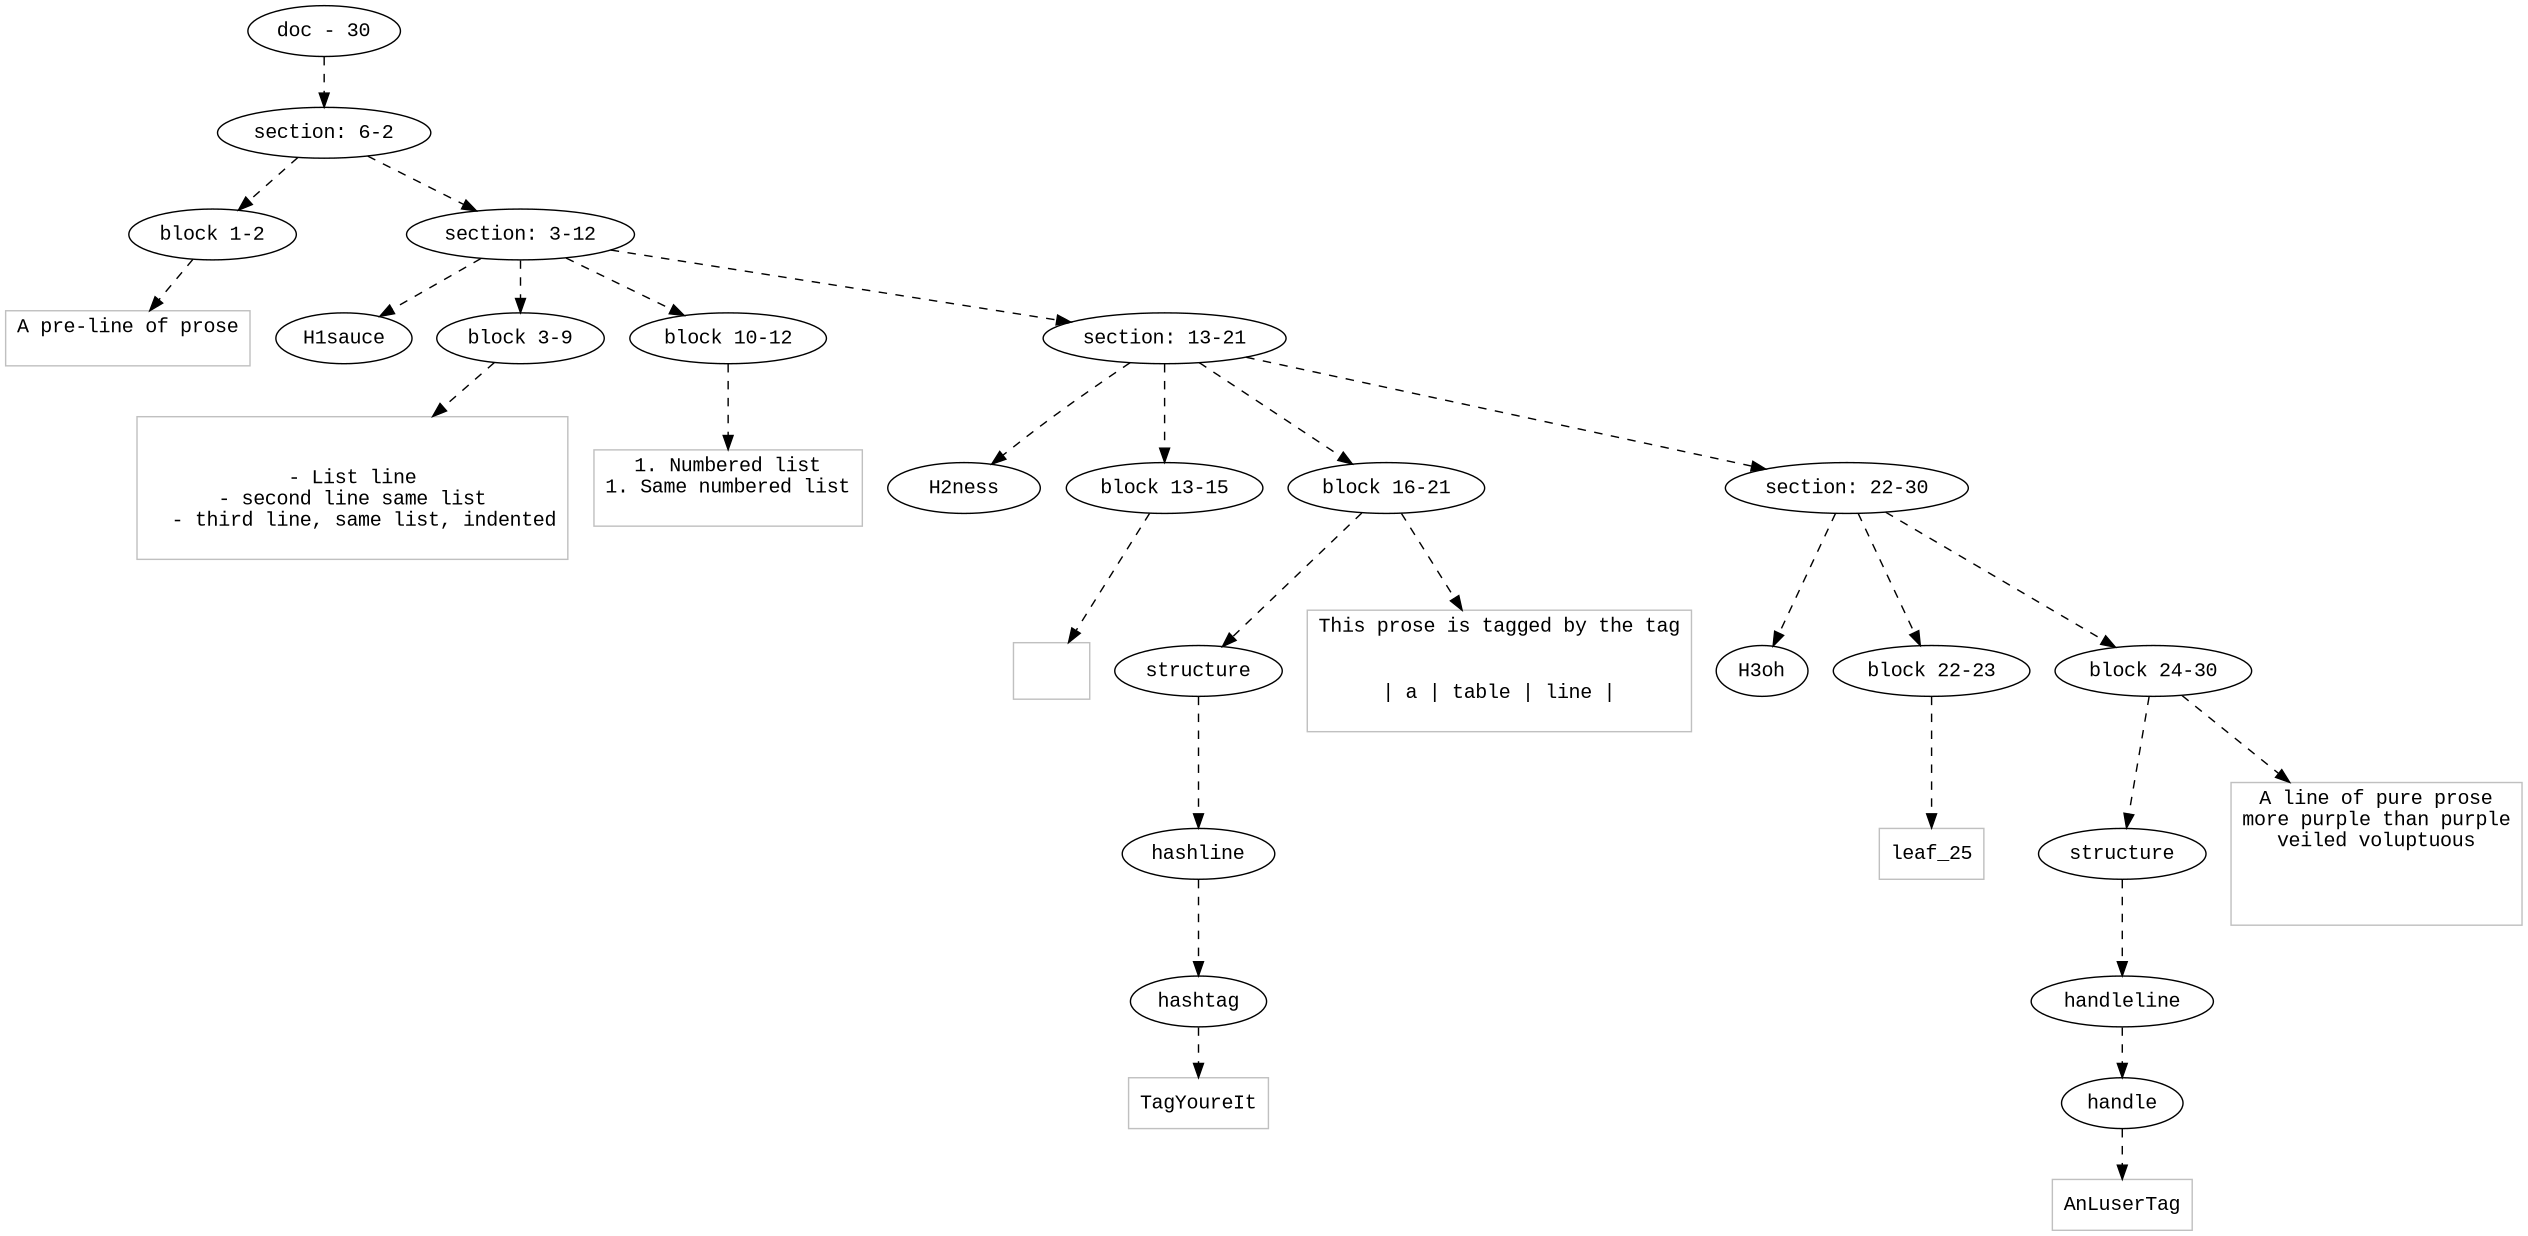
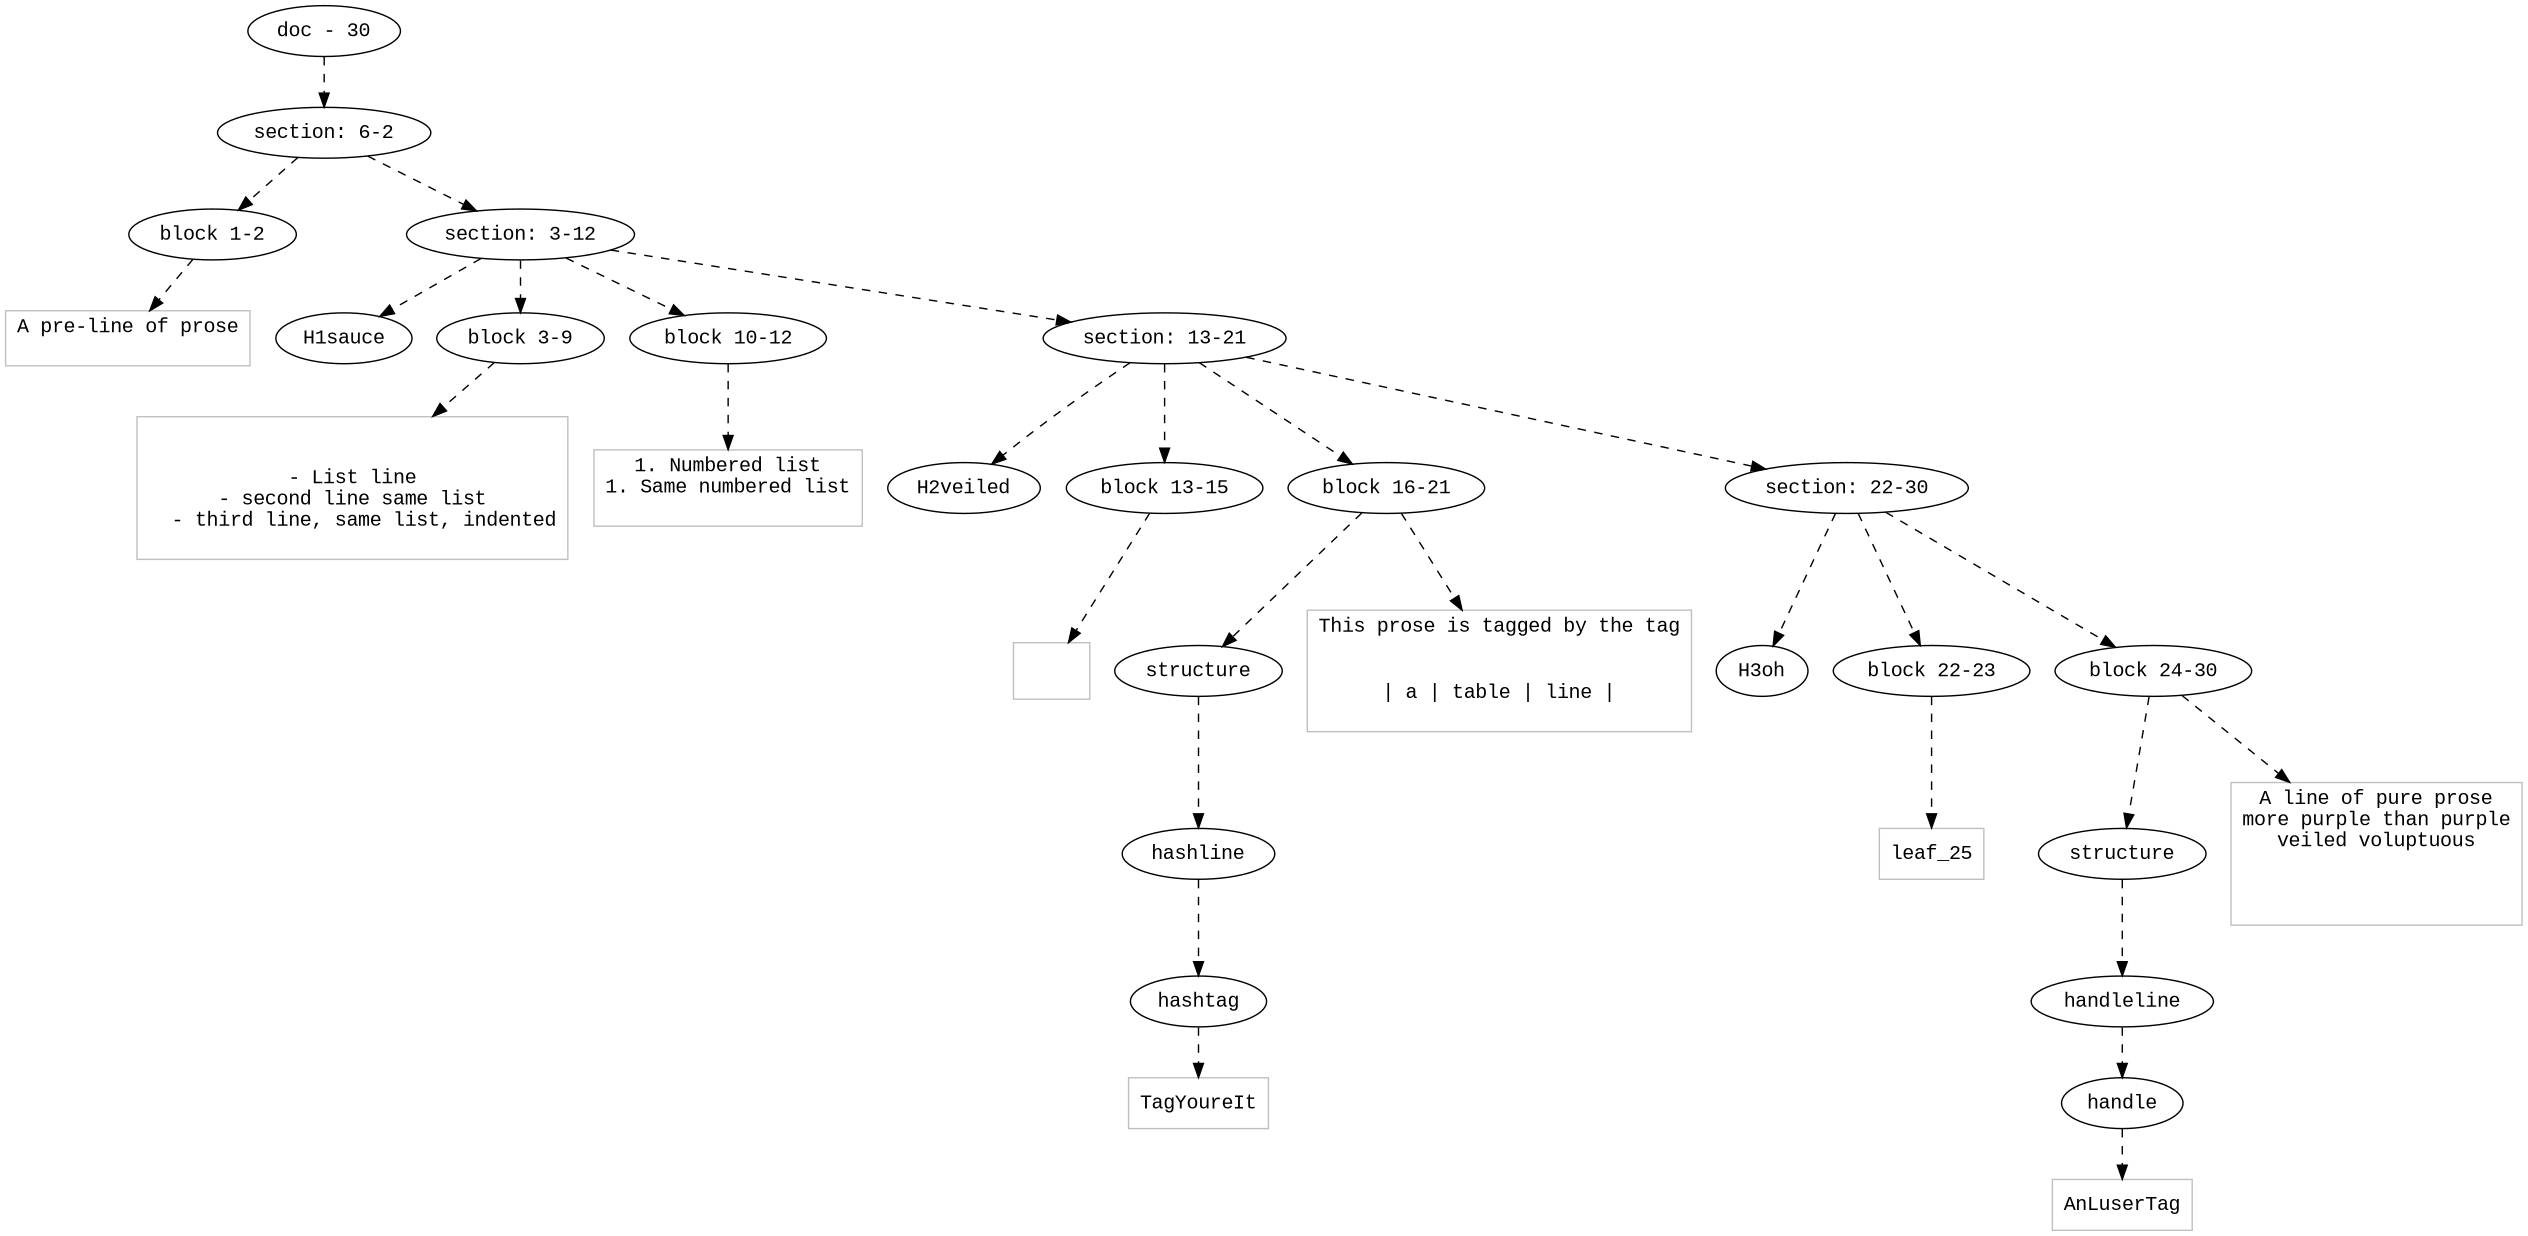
node "H2ness": label "H2ness" -> "H2veiled"
